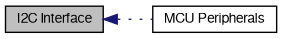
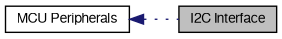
edge "MCU Peripherals" -> "I2C Interface": reversed
